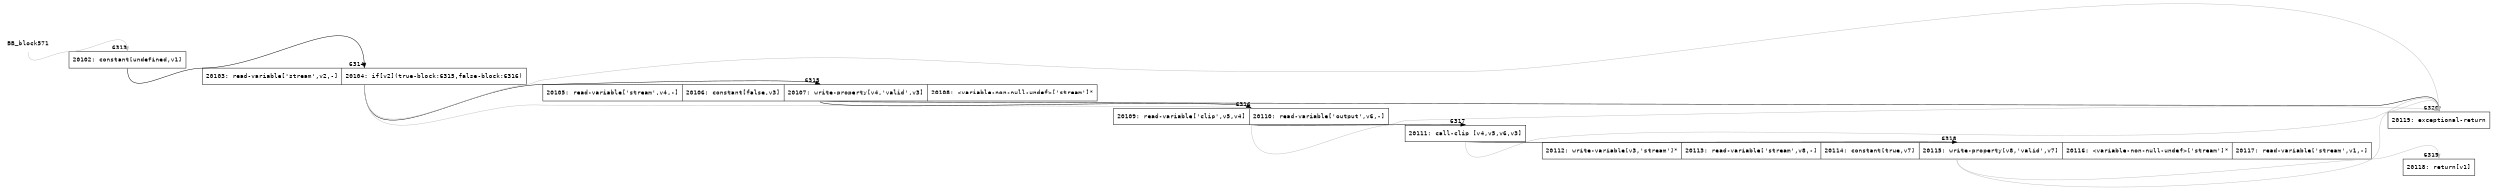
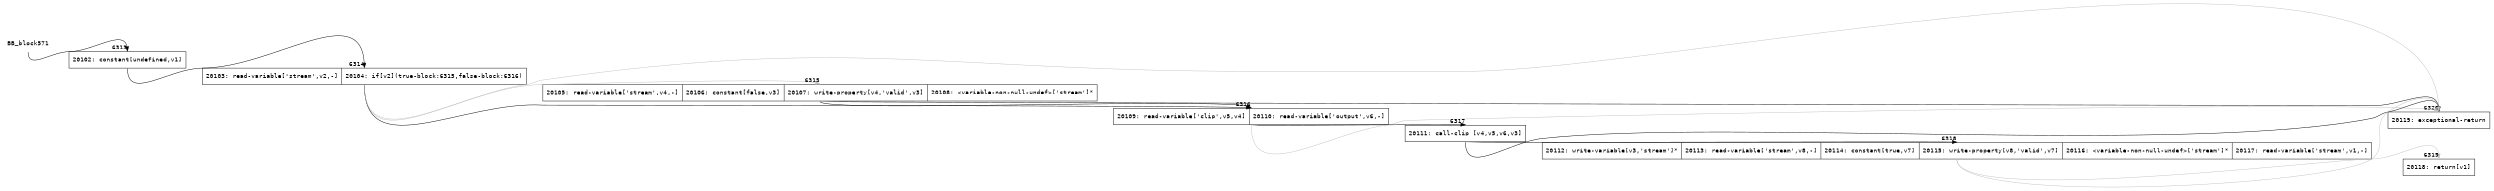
edge "BB_block571" -> "20102: constant[undefined,v1]": color gray -> black
edge "20103: read-variable['stream',v2,-]" -> "20105: read-variable['stream',v4,-]": color black -> gray
edge "20103: read-variable['stream',v2,-]" -> "20109: read-variable['clip',v5,v4]": color gray -> black
edge "20111: call-clip [v4,v5,v6,v3]" -> "20119: exceptional-return": color gray -> black
